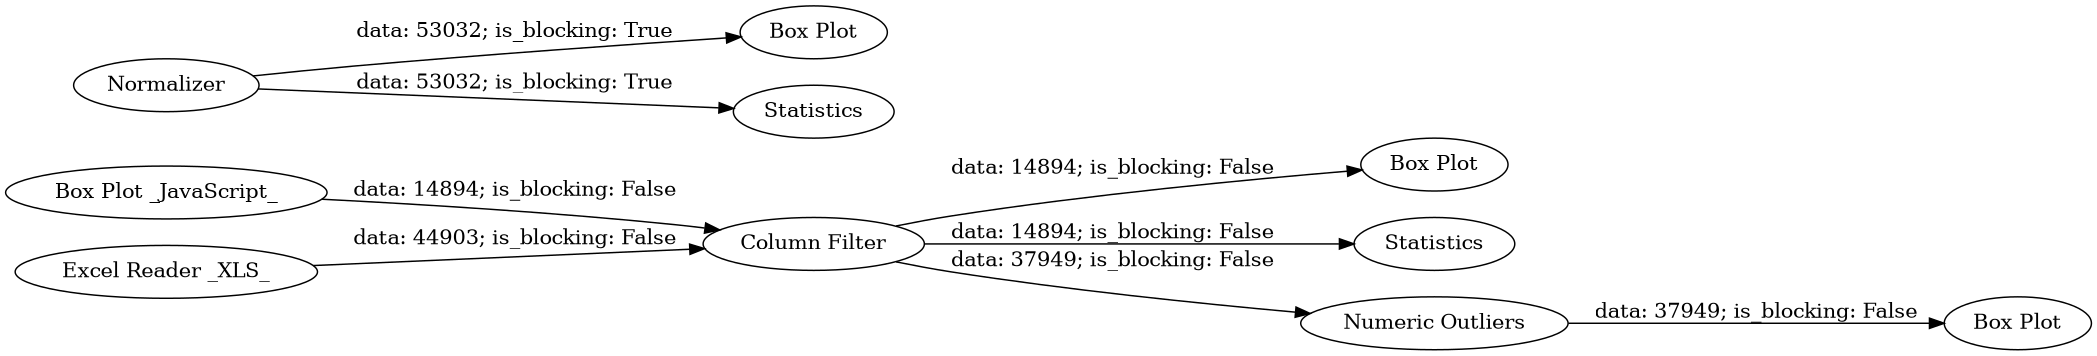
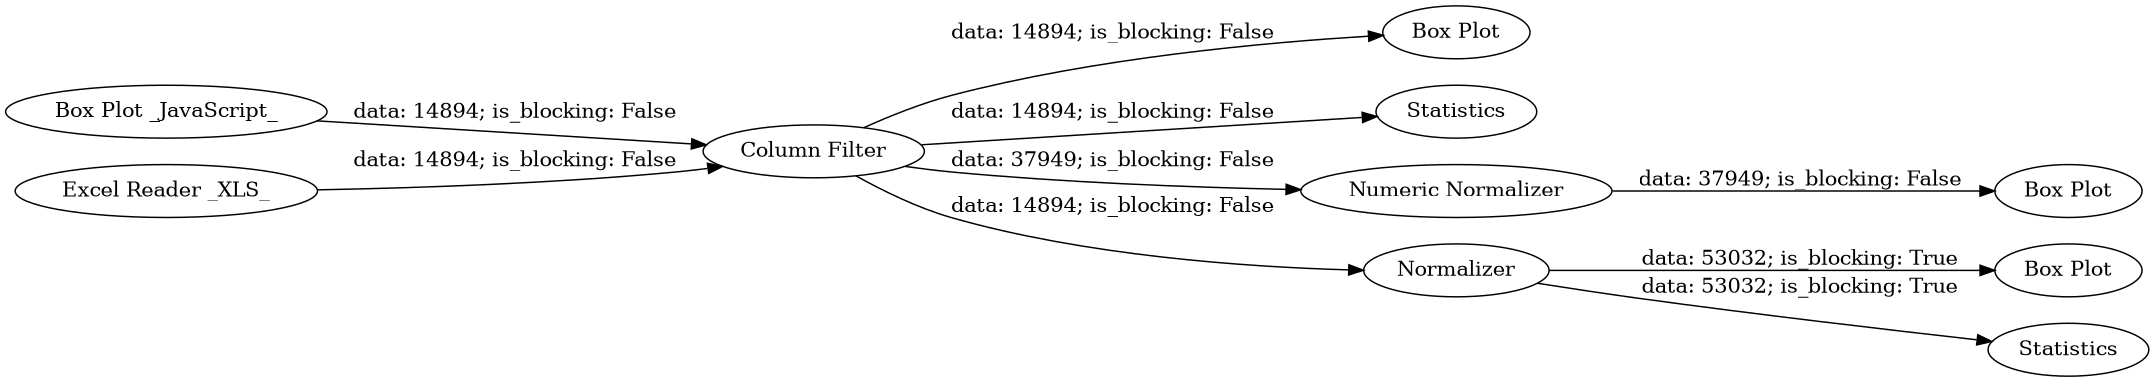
edge "Excel Reader _XLS_" -> "Column Filter": label "data: 44903; is_blocking: False" -> "data: 14894; is_blocking: False"
edge "Column Filter" -> "Normalizer": added, label "data: 14894; is_blocking: False"
node "Numeric Outliers": label "Numeric Outliers" -> "Numeric Normalizer"
